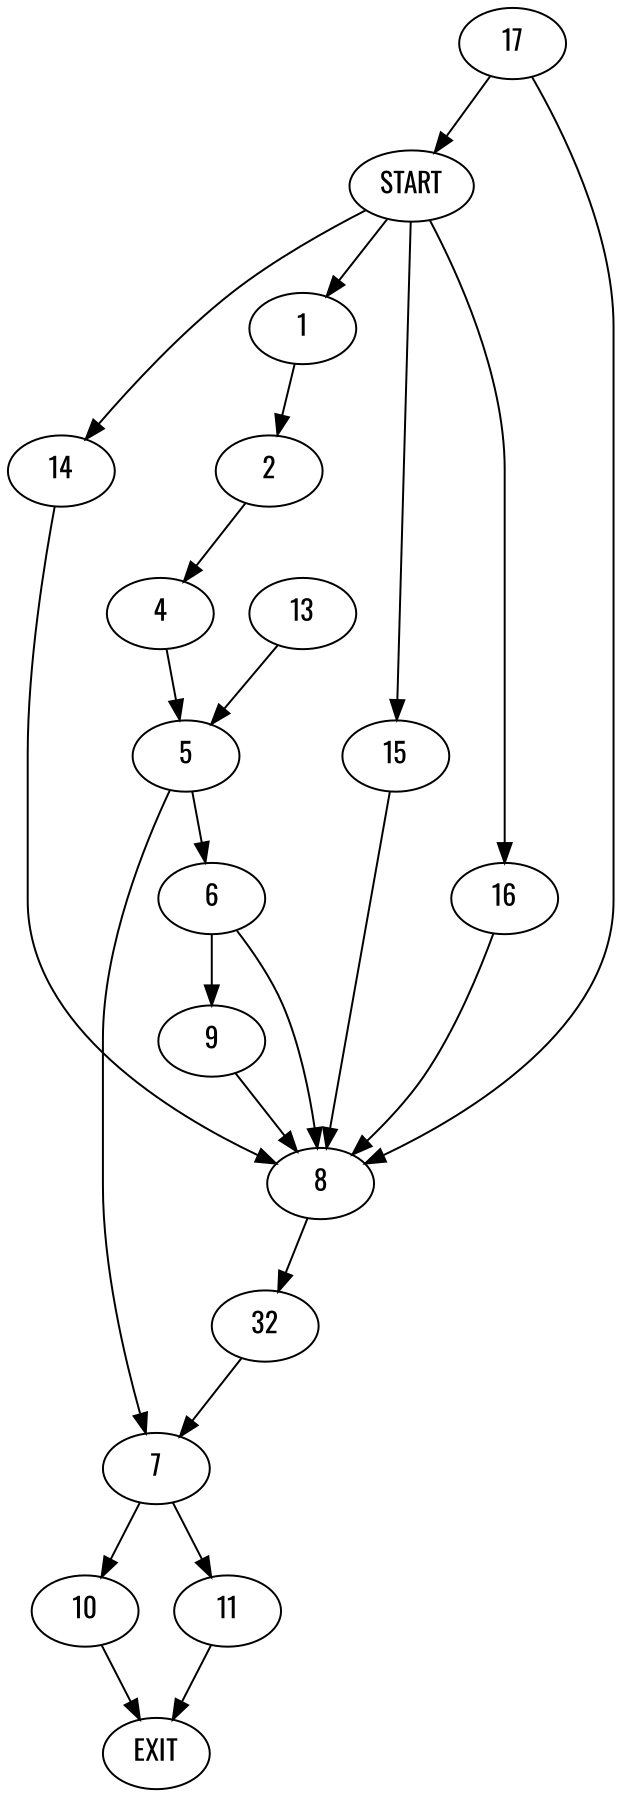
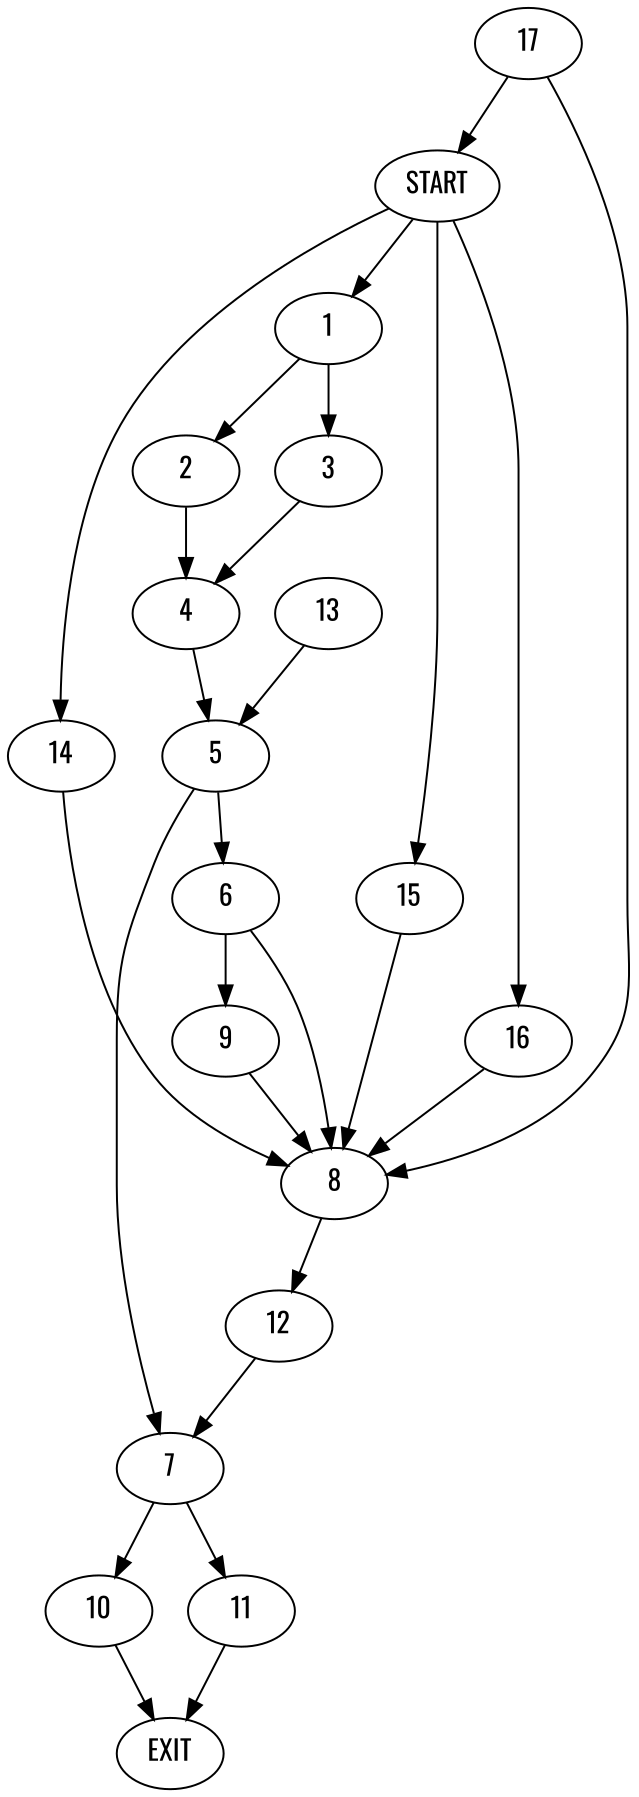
node "3": added
node "32": label "32" -> "12"
